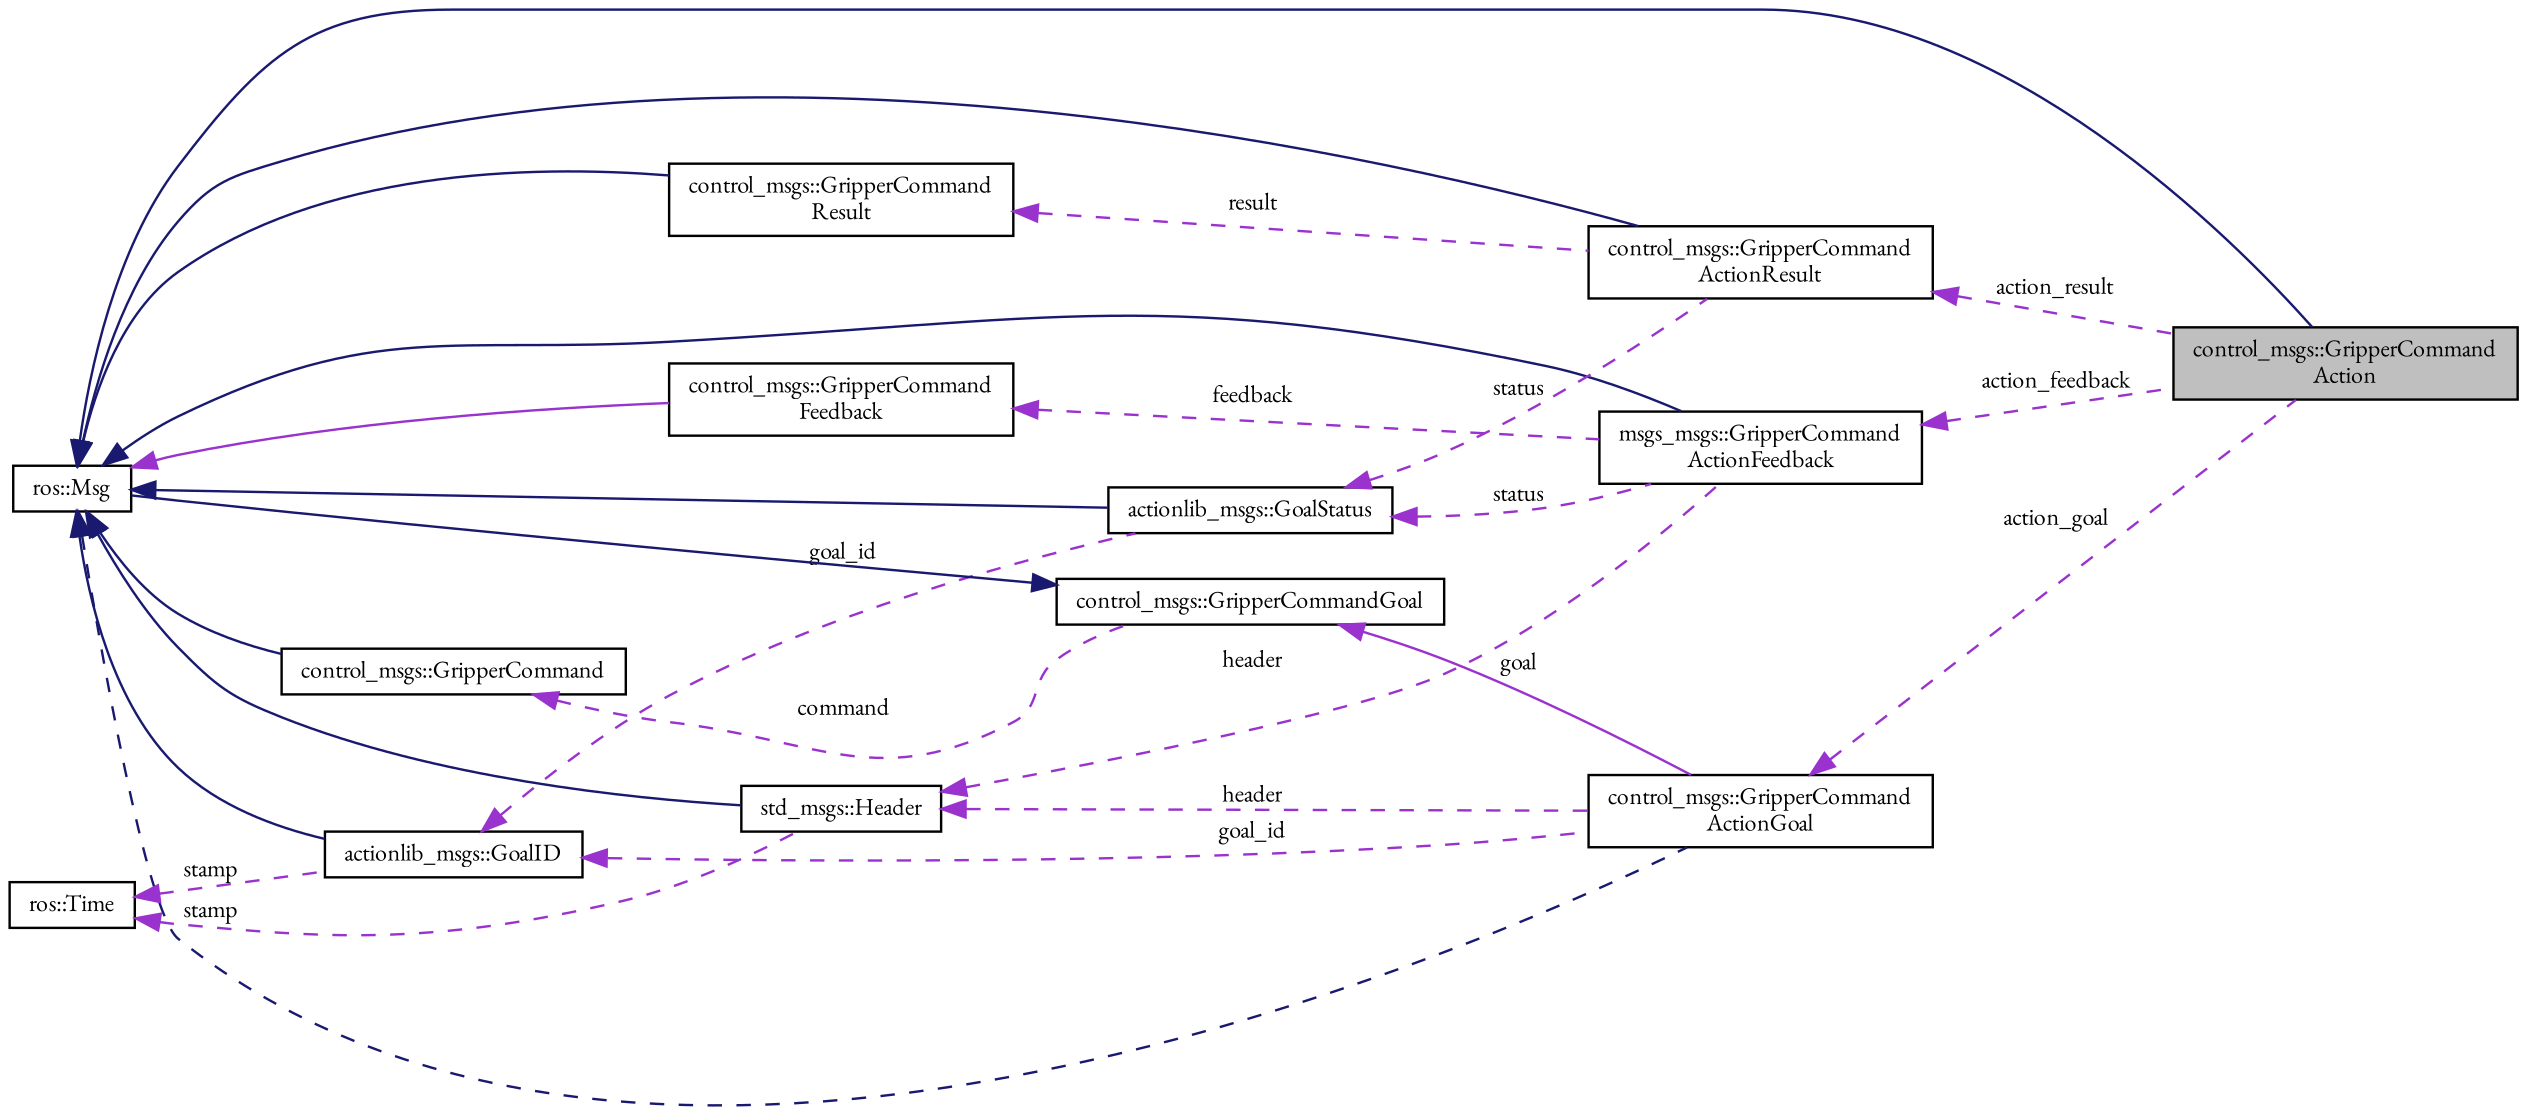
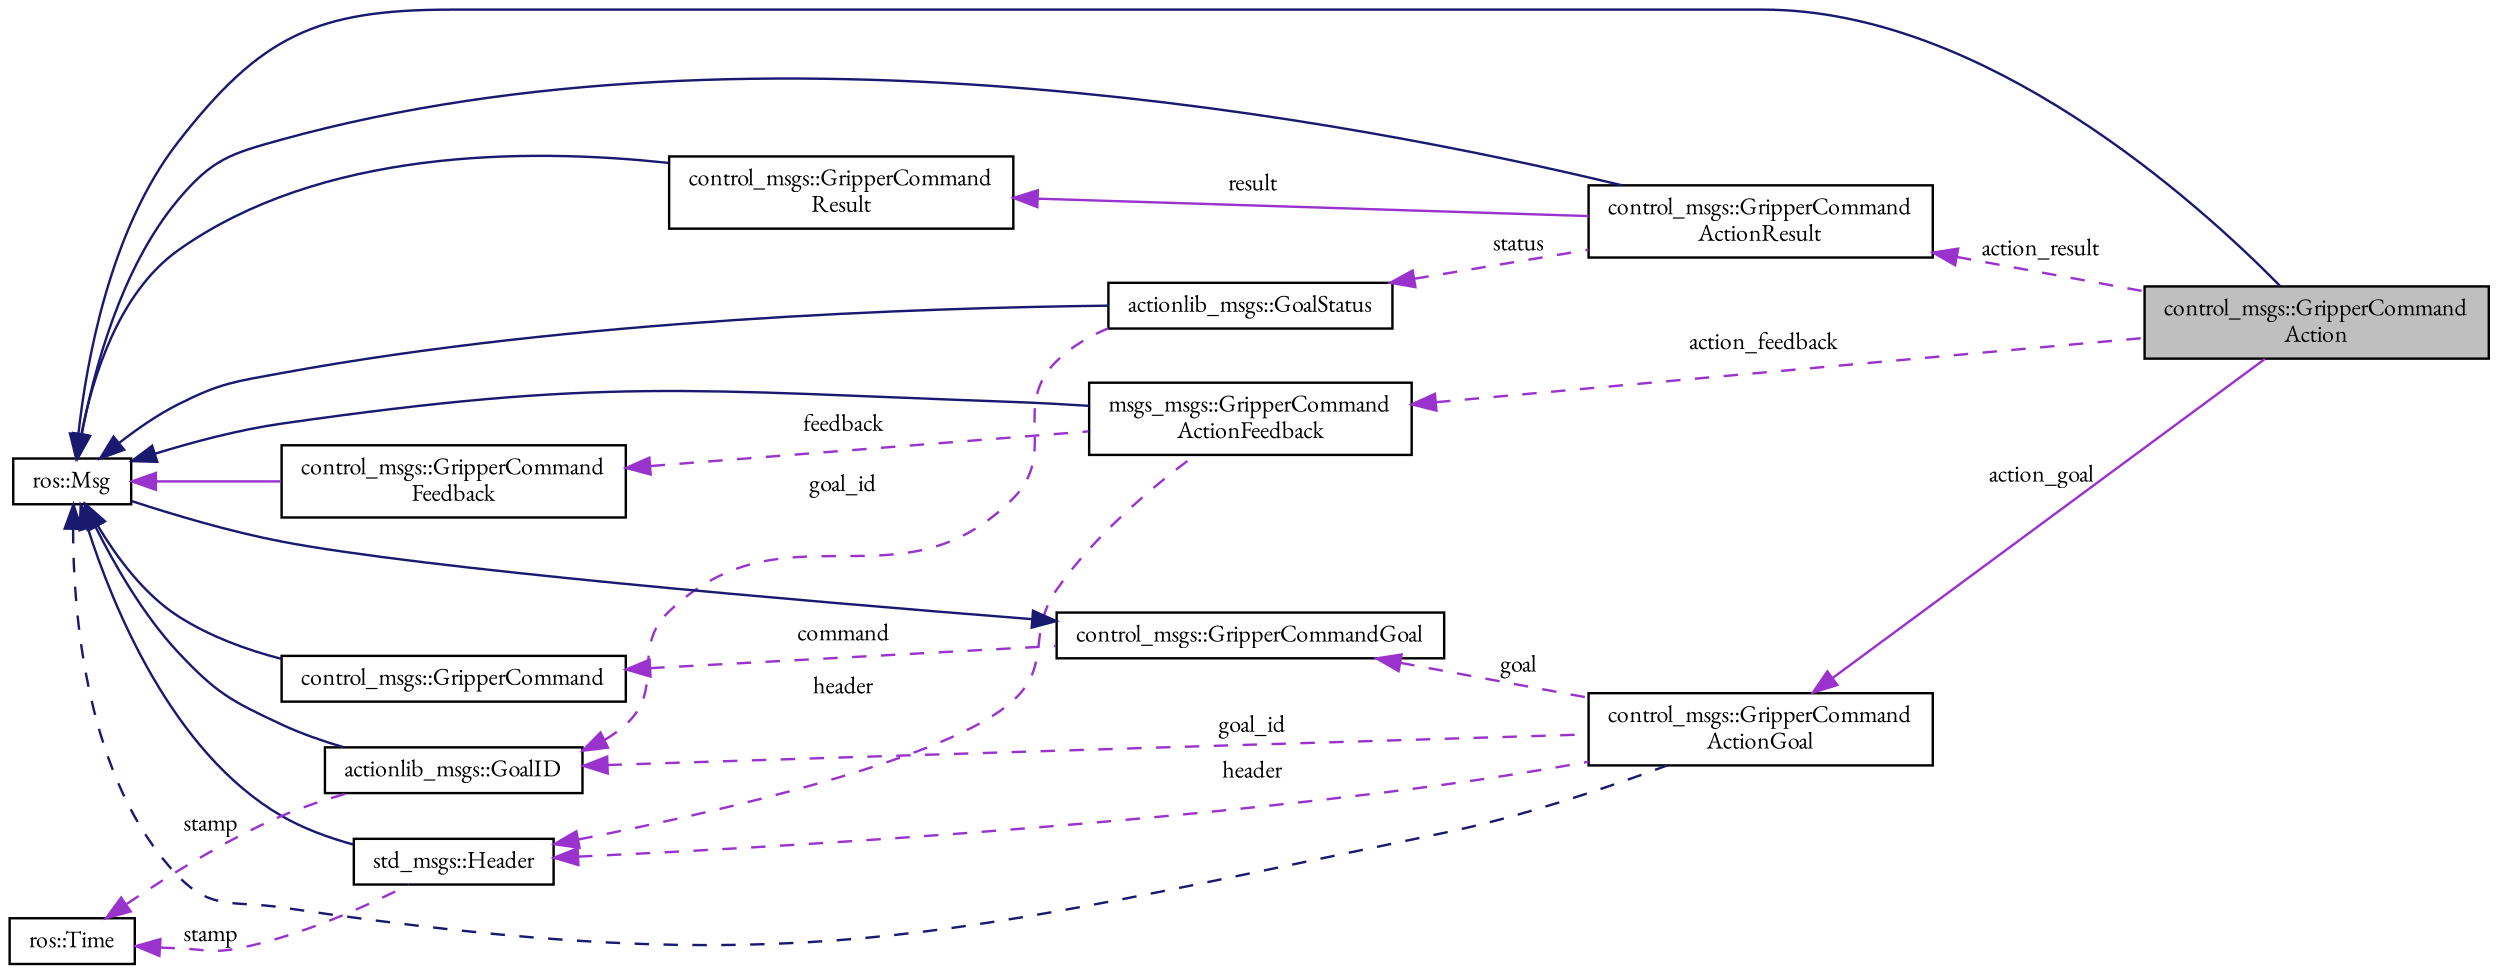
edge "control_msgs::GripperCommand ActionResult" -> "control_msgs::GripperCommand Result": style dashed -> solid
edge "msgs_msgs::GripperCommand ActionFeedback" -> "actionlib_msgs::GoalStatus": removed, label "status"
edge "control_msgs::GripperCommand Action" -> "control_msgs::GripperCommand ActionGoal": style dashed -> solid
edge "control_msgs::GripperCommand ActionGoal" -> "control_msgs::GripperCommandGoal": style solid -> dashed
